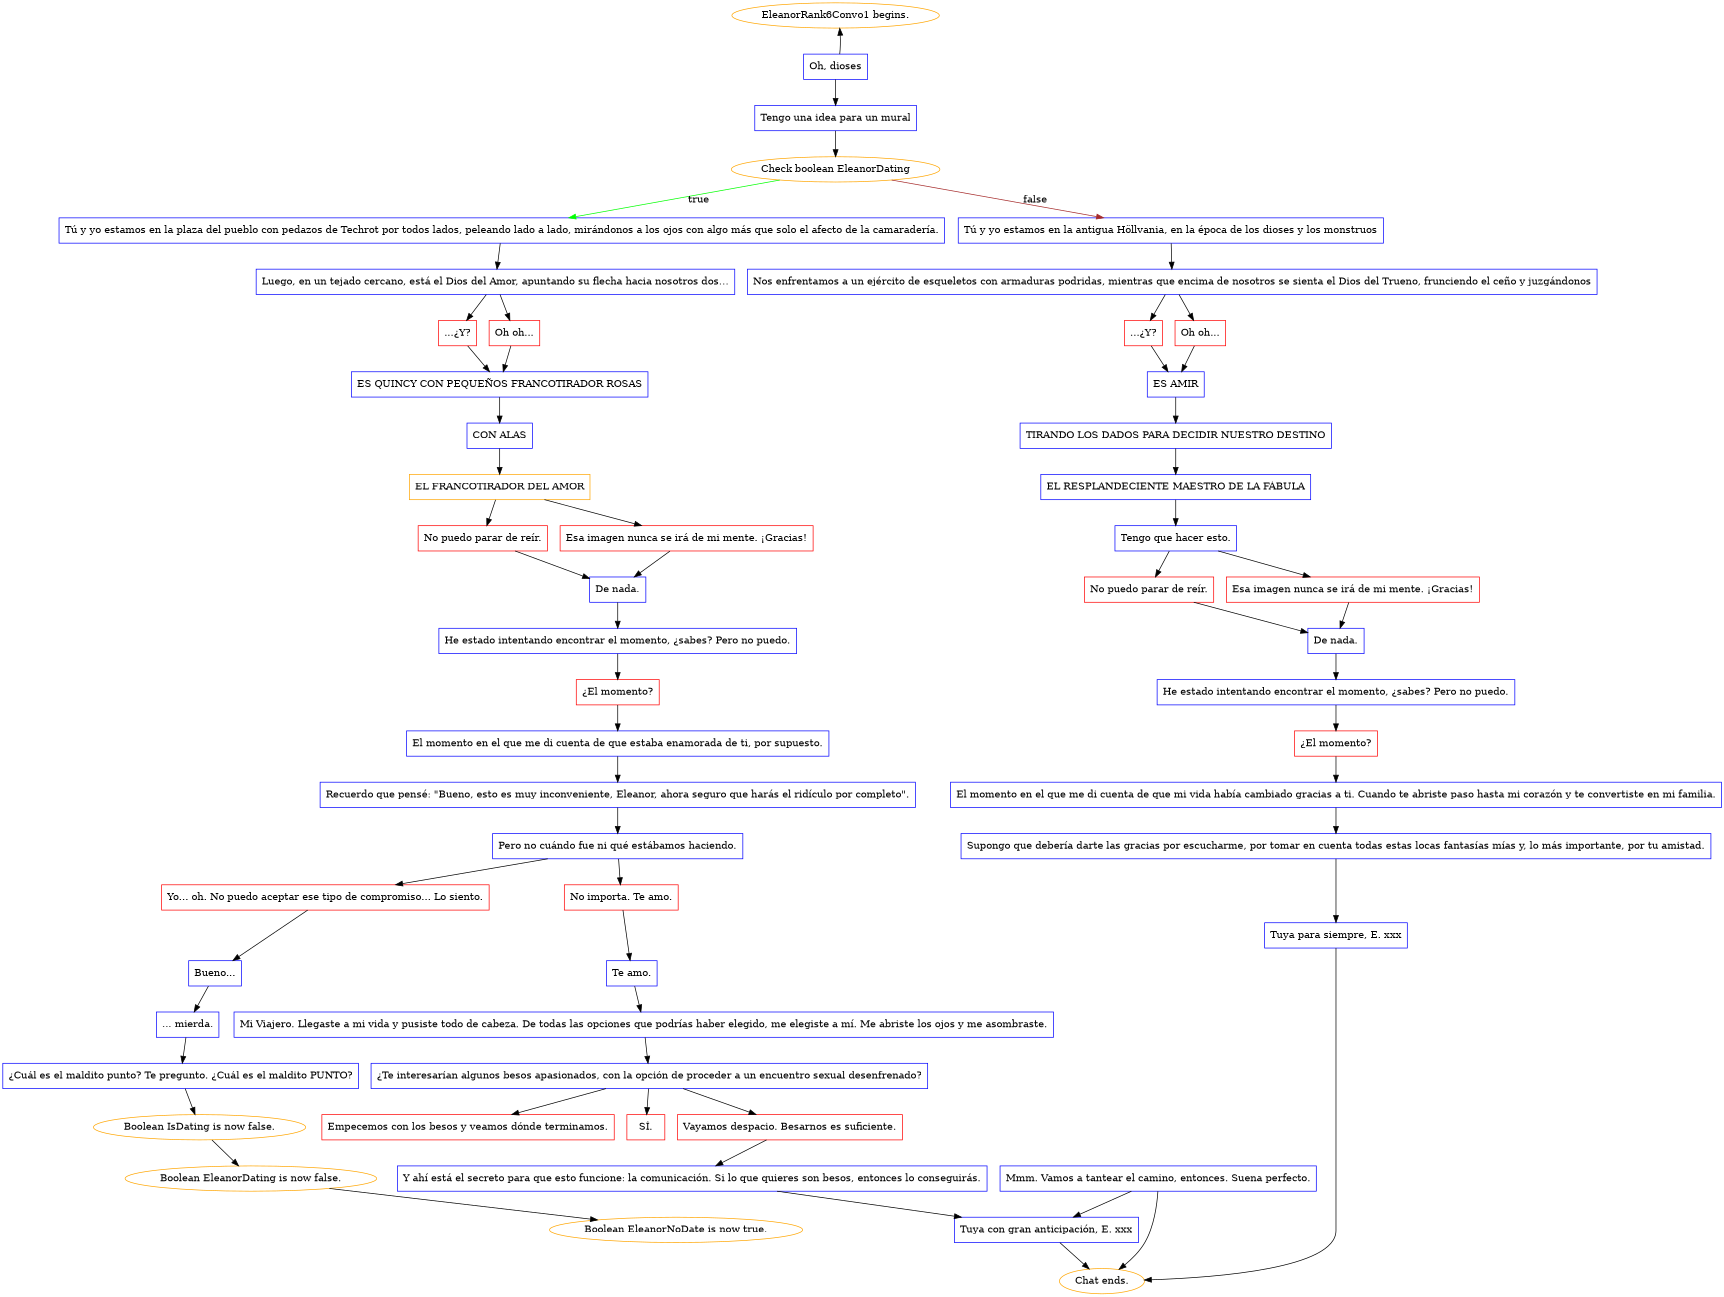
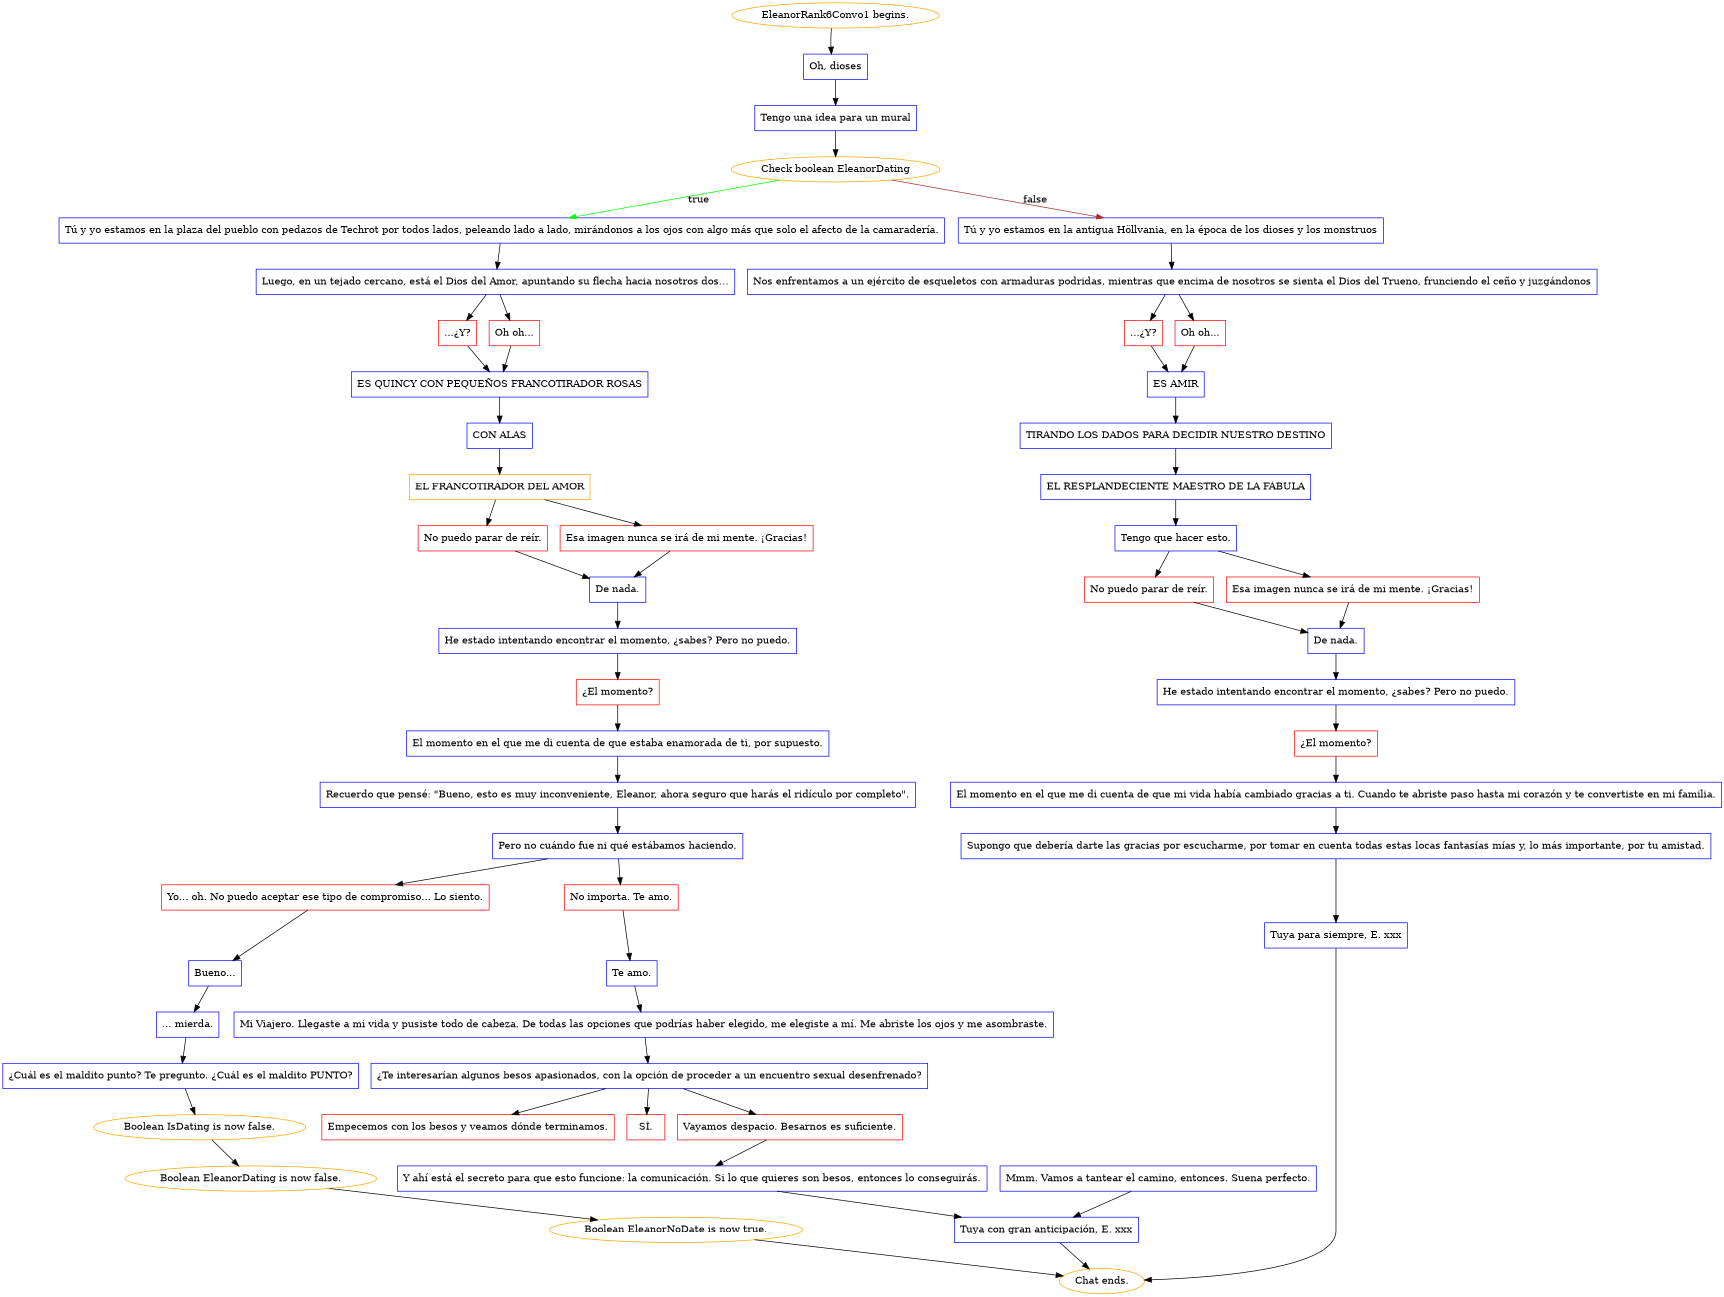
edge "Oh, dioses" -> "EleanorRank6Convo1 begins.": reversed
edge "Mmm. Vamos a tantear el camino, entonces. Suena perfecto." -> "Chat ends.": now "Boolean EleanorNoDate is now true." -> "Chat ends."
